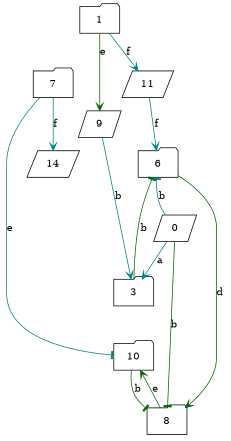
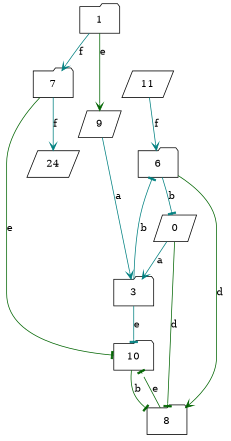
edge "1" -> "11": now "1" -> "7"
node "14": label "14" -> "24"
edge "9" -> "3": label "b" -> "a"
edge "0" -> "6": reversed
edge "3" -> "6": color darkgreen -> teal
edge "7" -> "10": color teal -> darkgreen
edge "3" -> "10": added, label "e"
edge "0" -> "8": label "b" -> "d"
edge "8" -> "10": arrowhead vee -> tee
